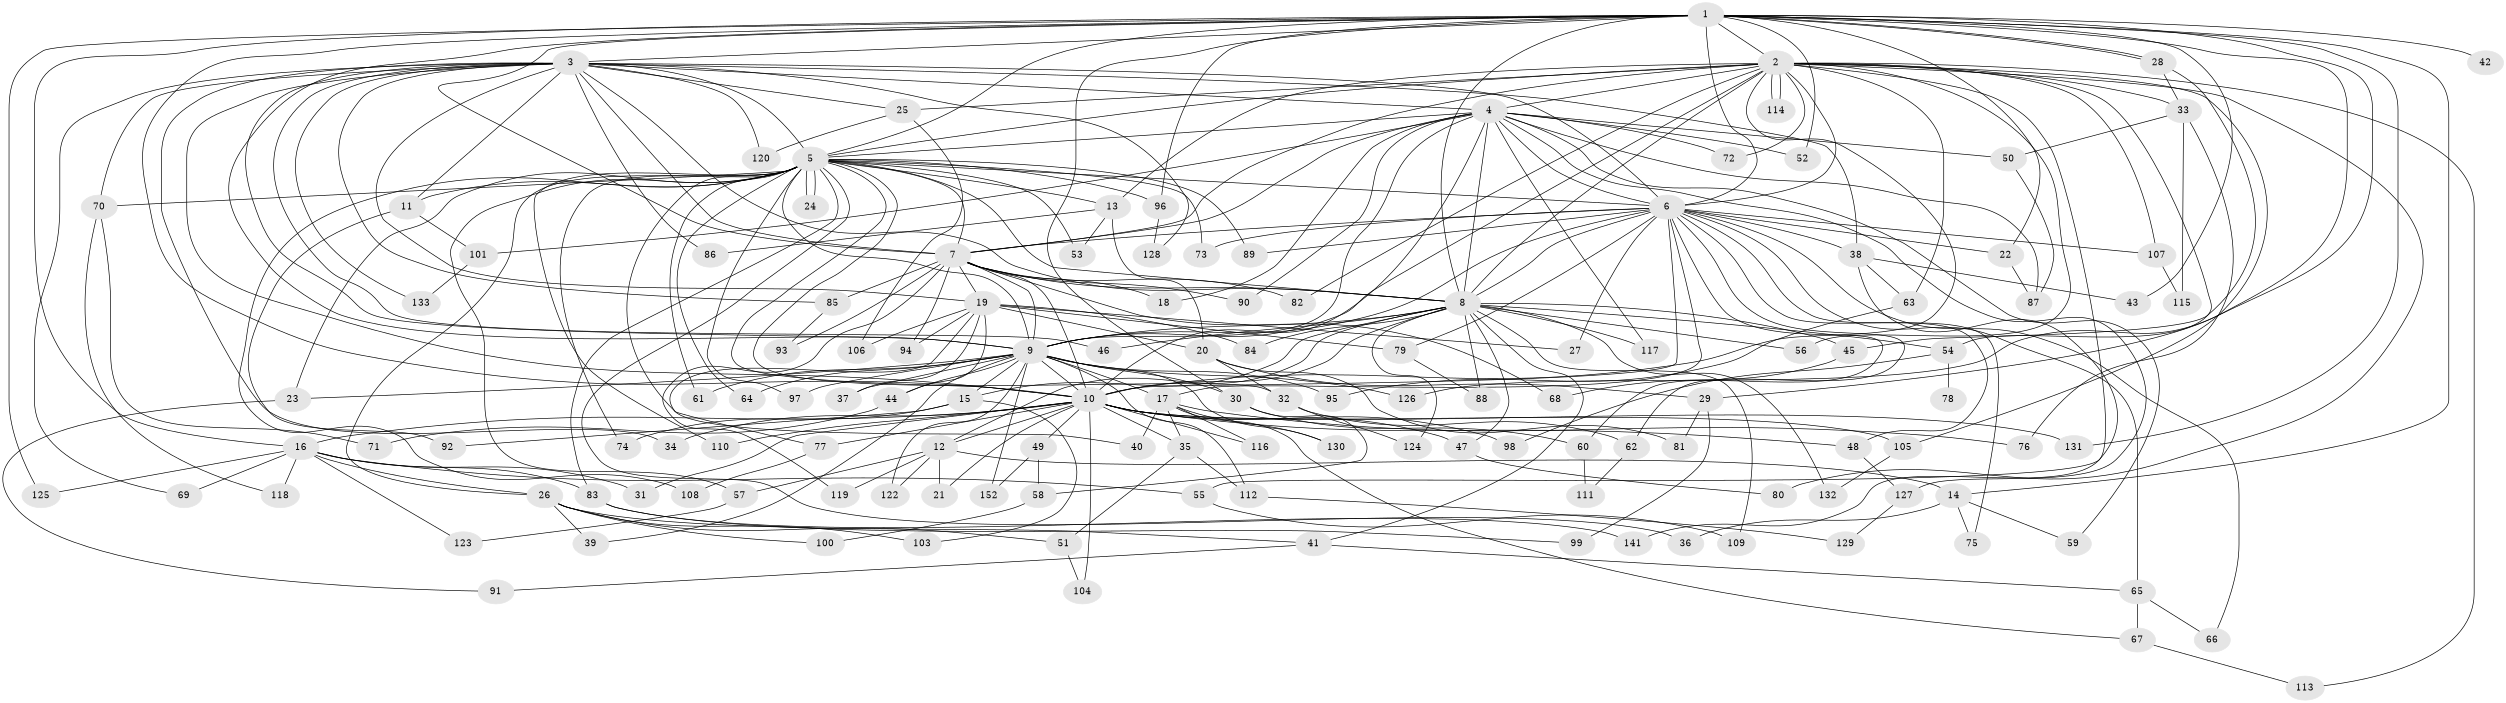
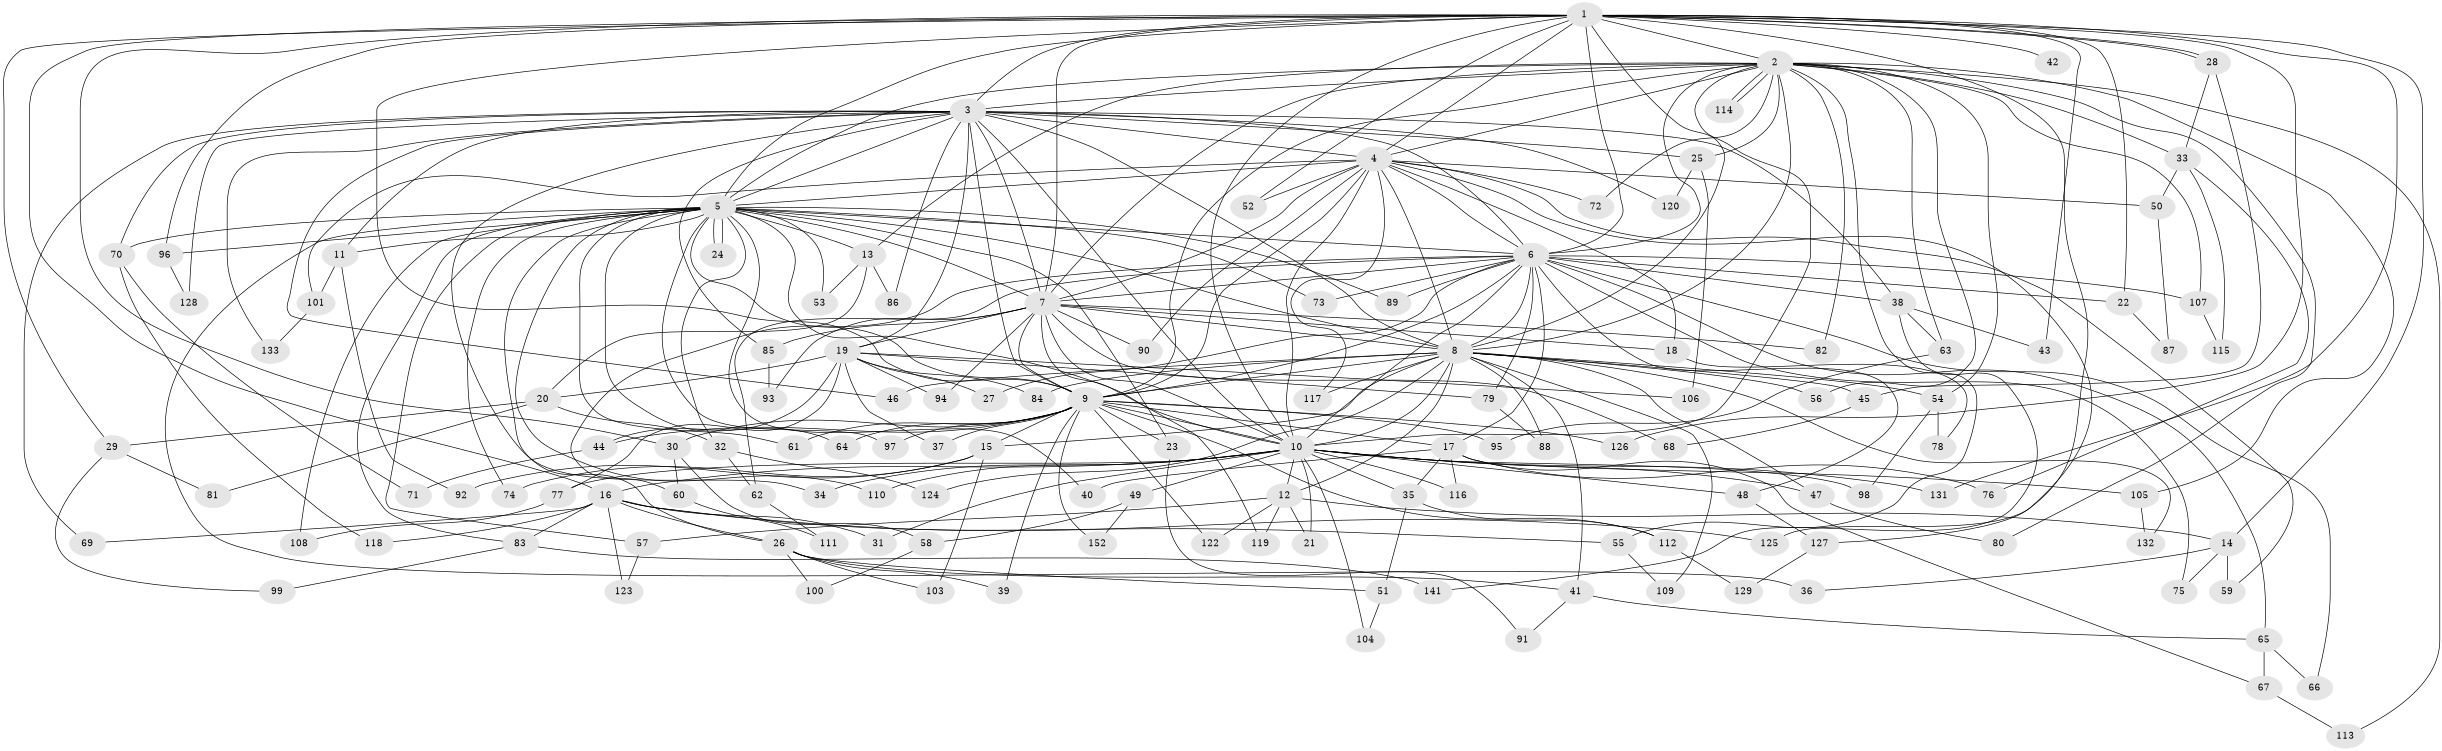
edge "2" -- "3": added
edge "4" -- "87": now "4" -- "1"
edge "18" -- "78": added
node "130": removed
